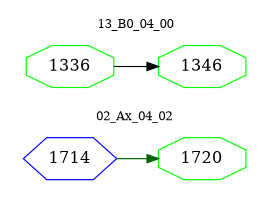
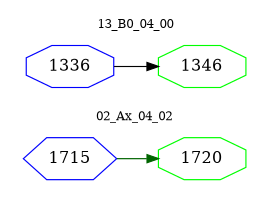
node "1336": color green -> blue
node "1714": label "1714" -> "1715"
